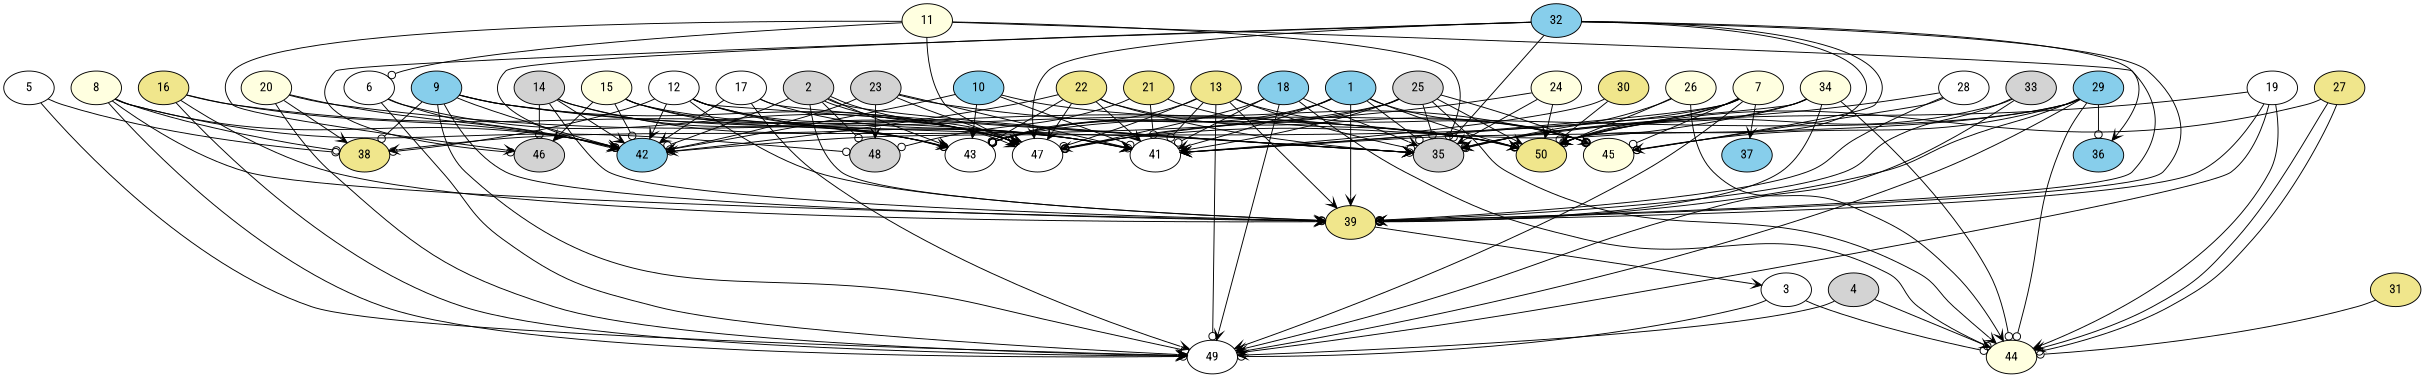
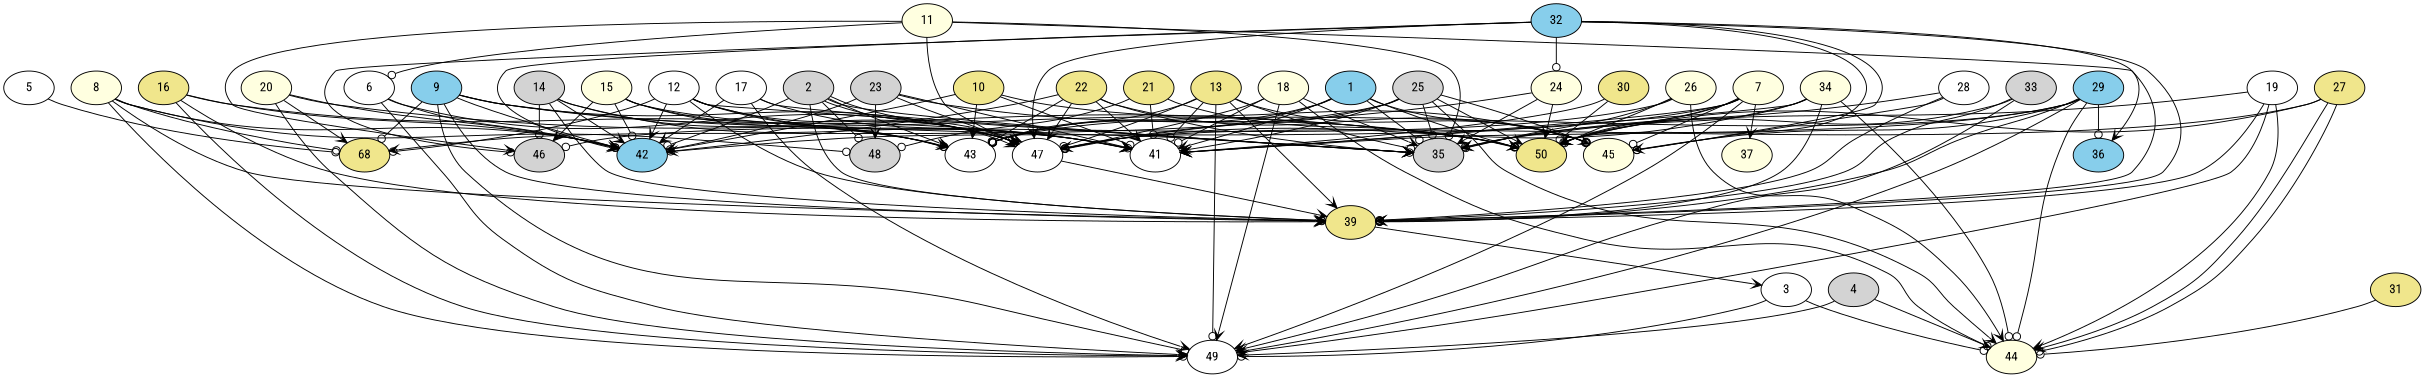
edge "32" -> "35": now "32" -> "24"
node "10": fillcolor skyblue -> khaki
node "18": fillcolor skyblue -> lightyellow
edge "26" -> "46": added
edge "27" -> "47": added
node "38": label "38" -> "68"
edge "1" -> "39": now "47" -> "39"
node "37": fillcolor skyblue -> lightyellow
edge "5" -> "49": removed
